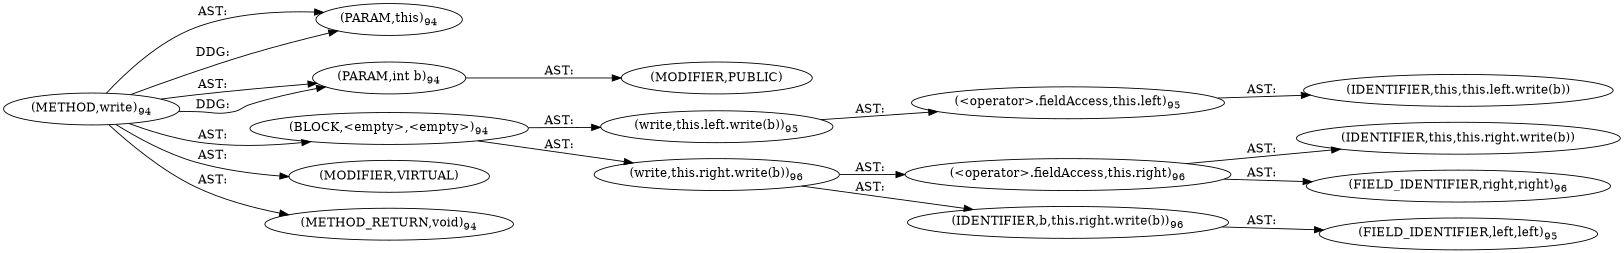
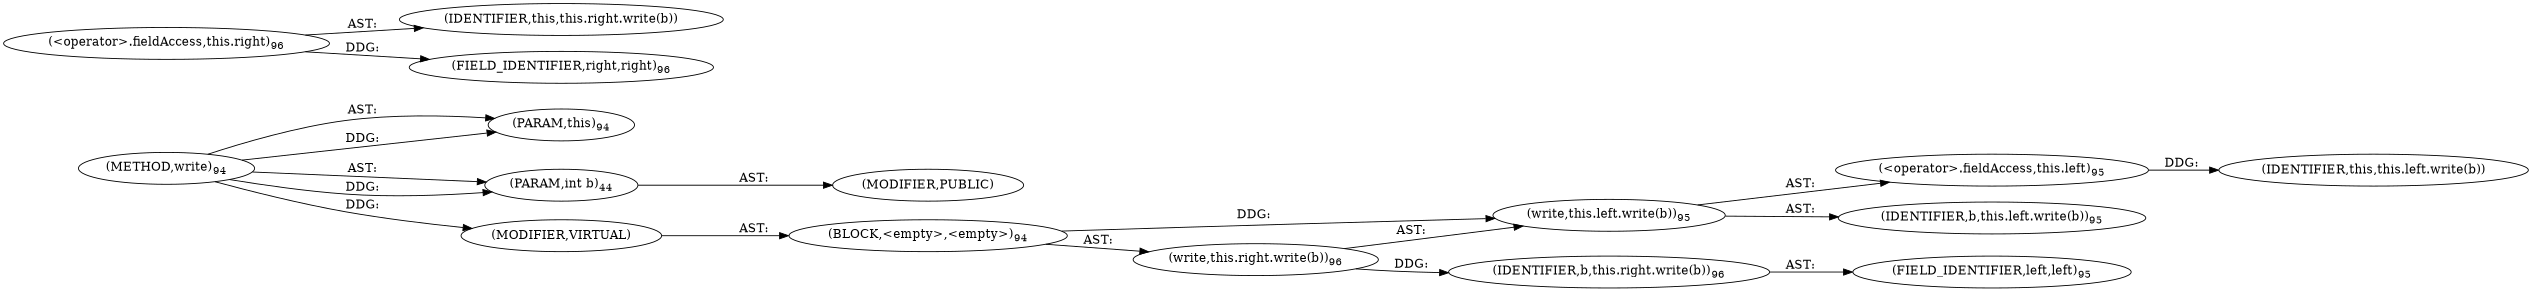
node "(PARAM,int b)": text "94" -> "44"
edge "(<operator>.fieldAccess,this.left)" -> "(IDENTIFIER,this,this.left.write(b))": label "AST: " -> "DDG: "
edge "(BLOCK,<empty>,<empty>)" -> "(write,this.left.write(b))": label "AST: " -> "DDG: "
edge "(METHOD,write)" -> "(BLOCK,<empty>,<empty>)": now "(MODIFIER,VIRTUAL)" -> "(BLOCK,<empty>,<empty>)"
edge "(METHOD,write)" -> "(MODIFIER,VIRTUAL)": label "AST: " -> "DDG: "
edge "(<operator>.fieldAccess,this.right)" -> "(FIELD_IDENTIFIER,right,right)": label "AST: " -> "DDG: "
edge "(write,this.right.write(b))" -> "(<operator>.fieldAccess,this.right)": now "(write,this.right.write(b))" -> "(write,this.left.write(b))"
edge "(write,this.right.write(b))" -> "(IDENTIFIER,b,this.right.write(b))": label "AST: " -> "DDG: "
node "(IDENTIFIER,b,this.left.write(b))": added
node "(METHOD_RETURN,void)": removed
